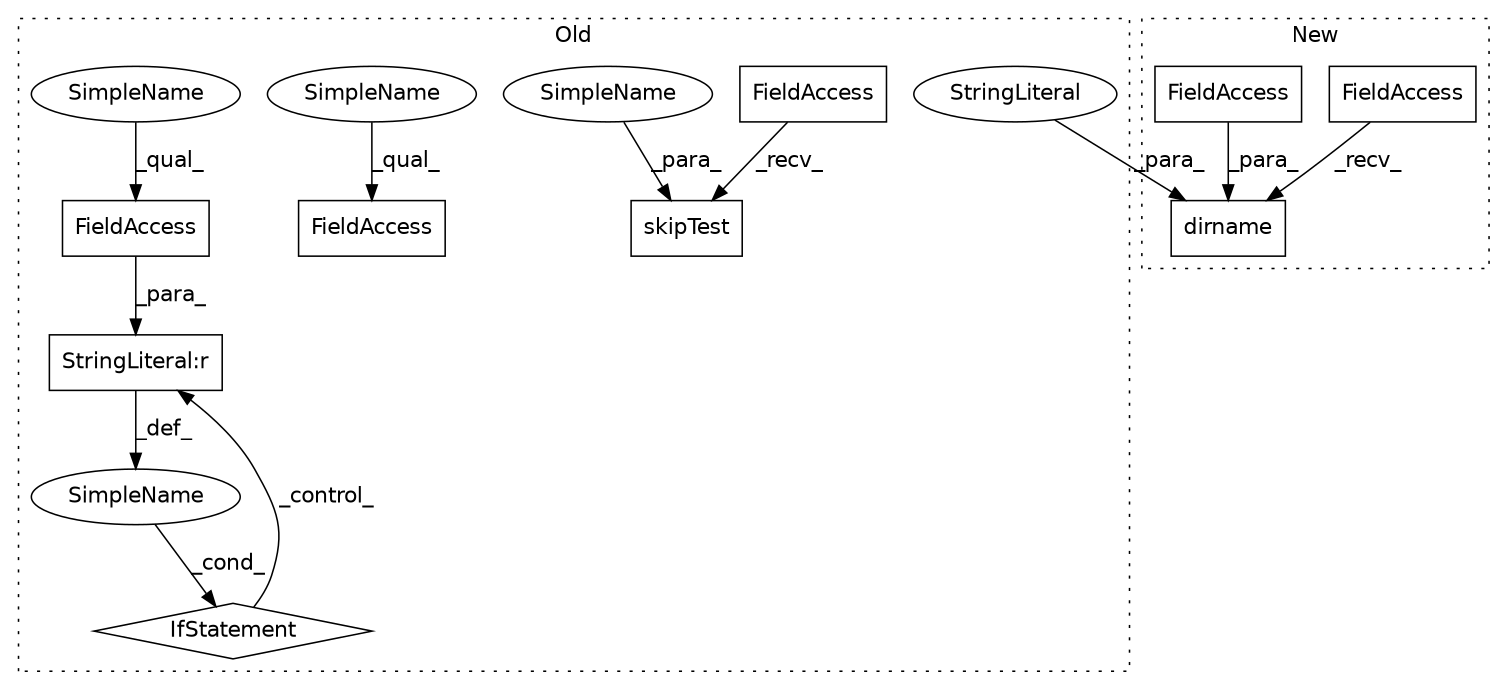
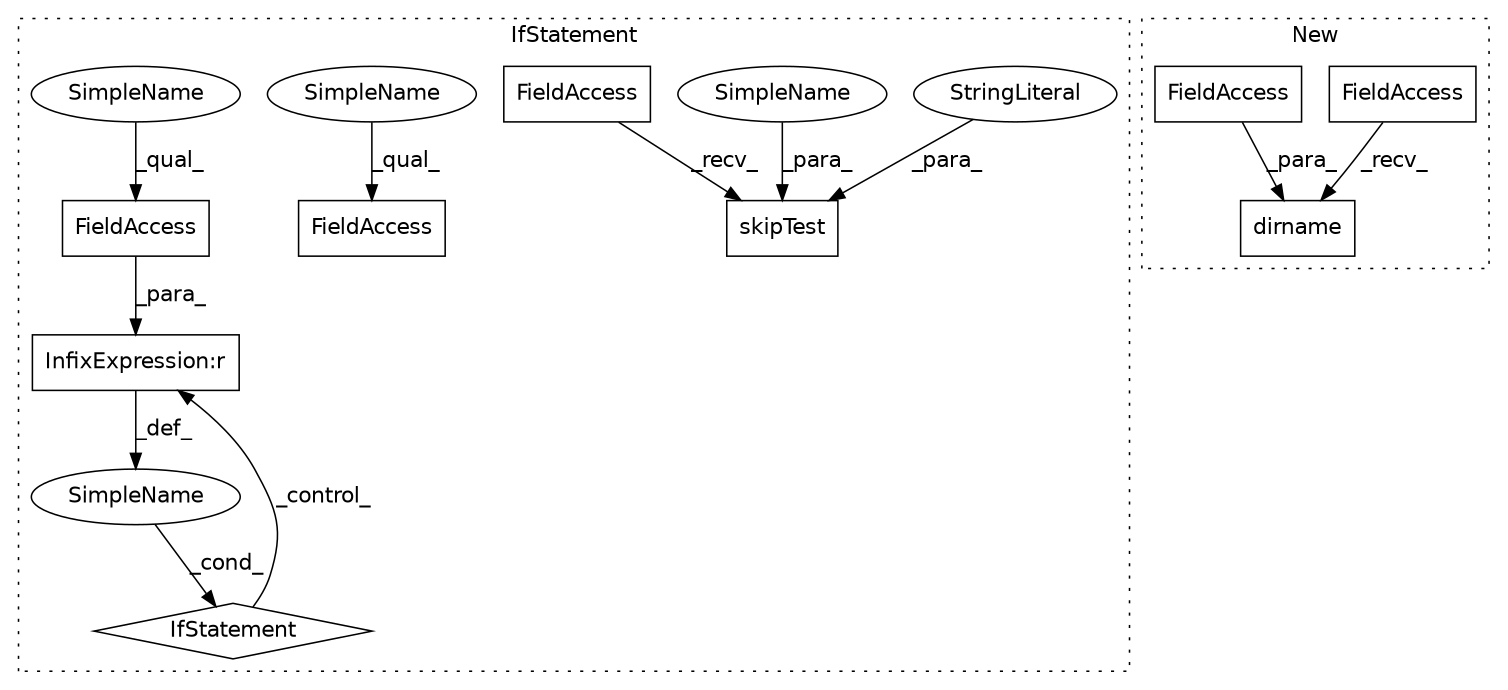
cluster "Old": label "Old" -> "IfStatement"
edge "StringLiteral" -> "dirname": now "StringLiteral" -> "skipTest"
node "StringLiteral:r": label "StringLiteral:r" -> "InfixExpression:r"
